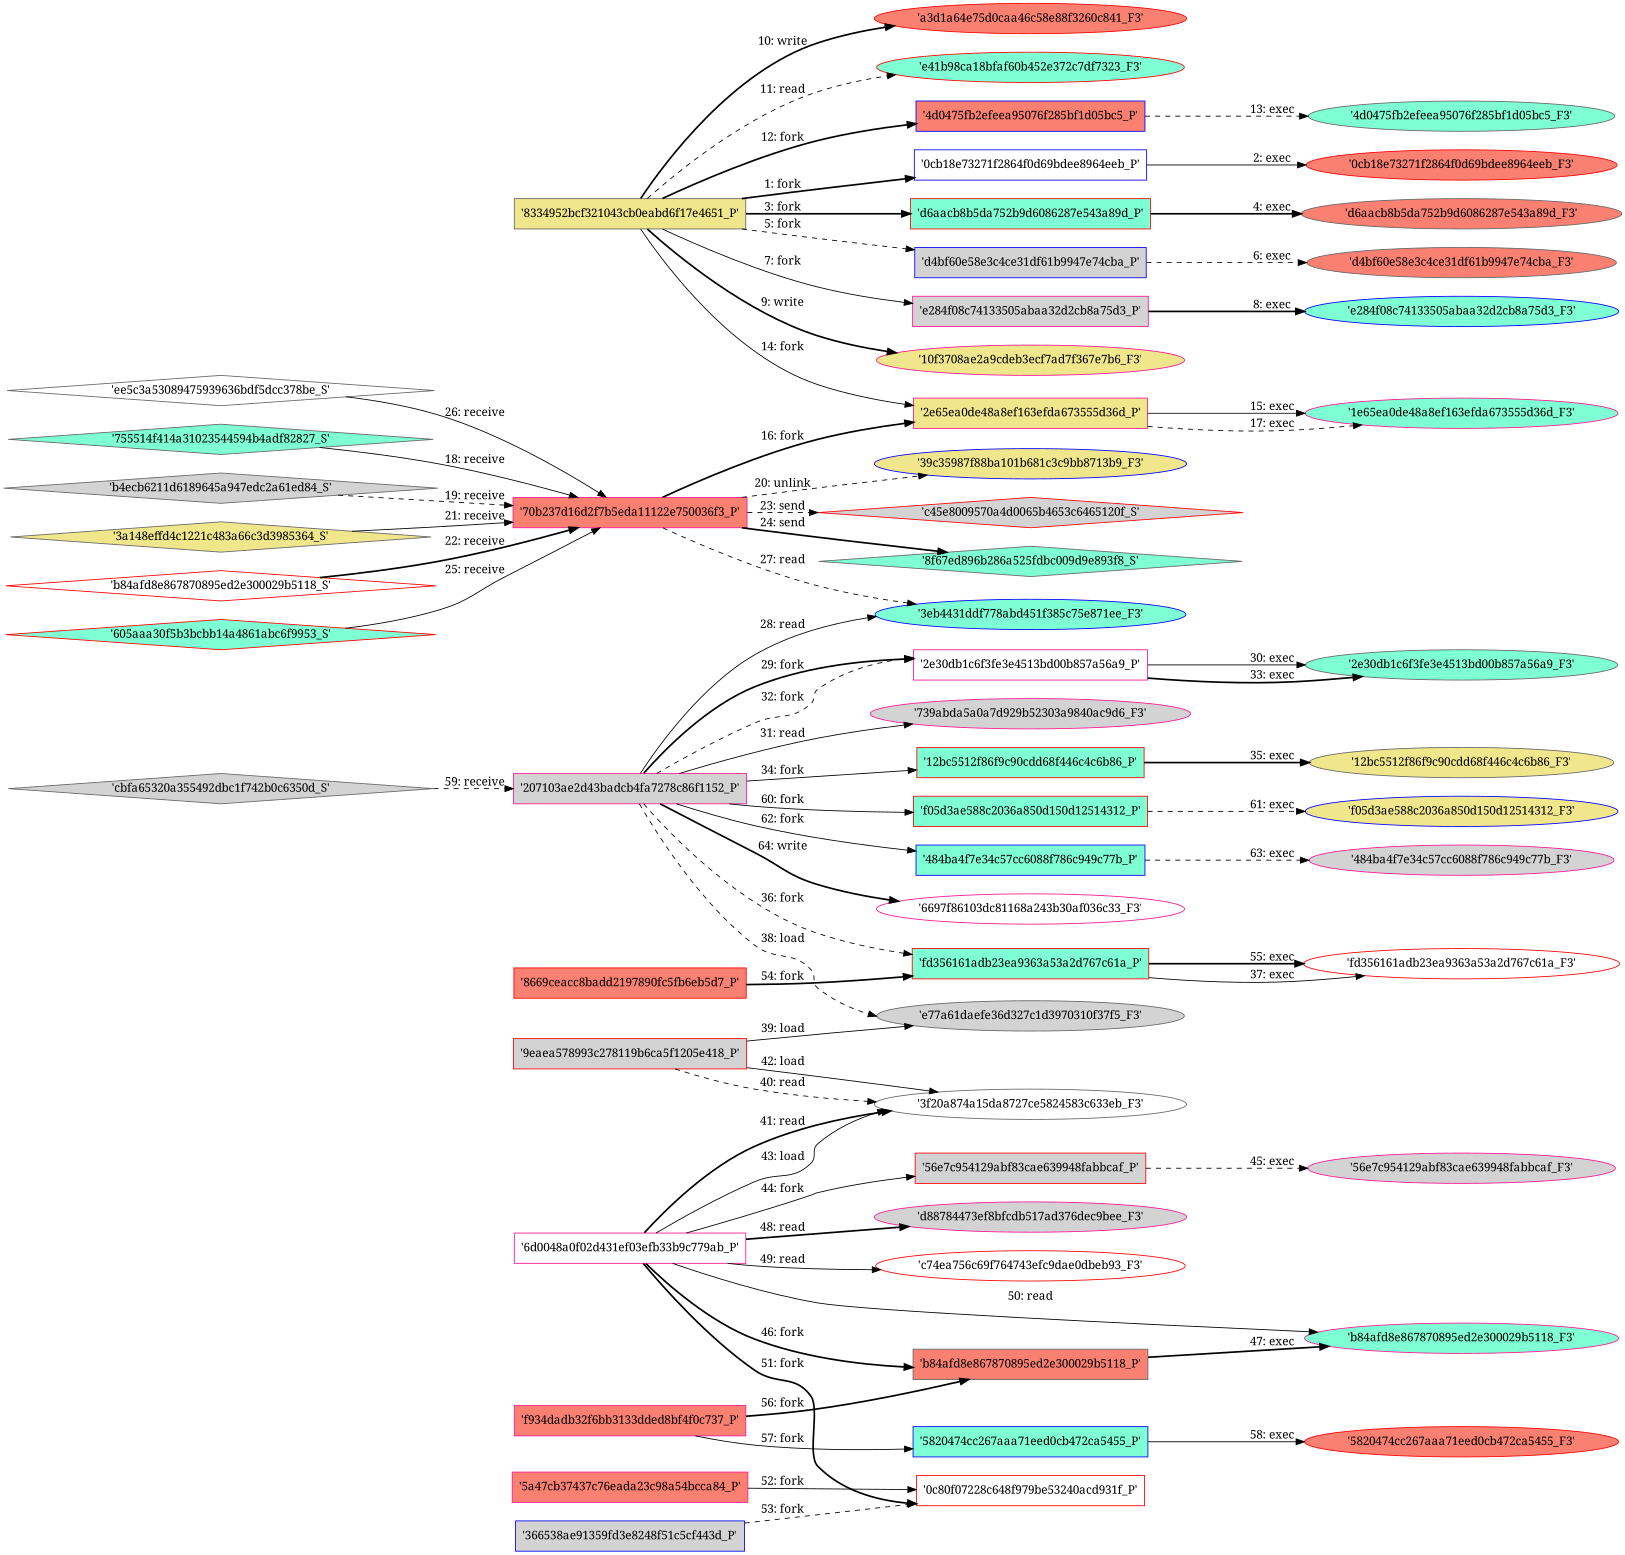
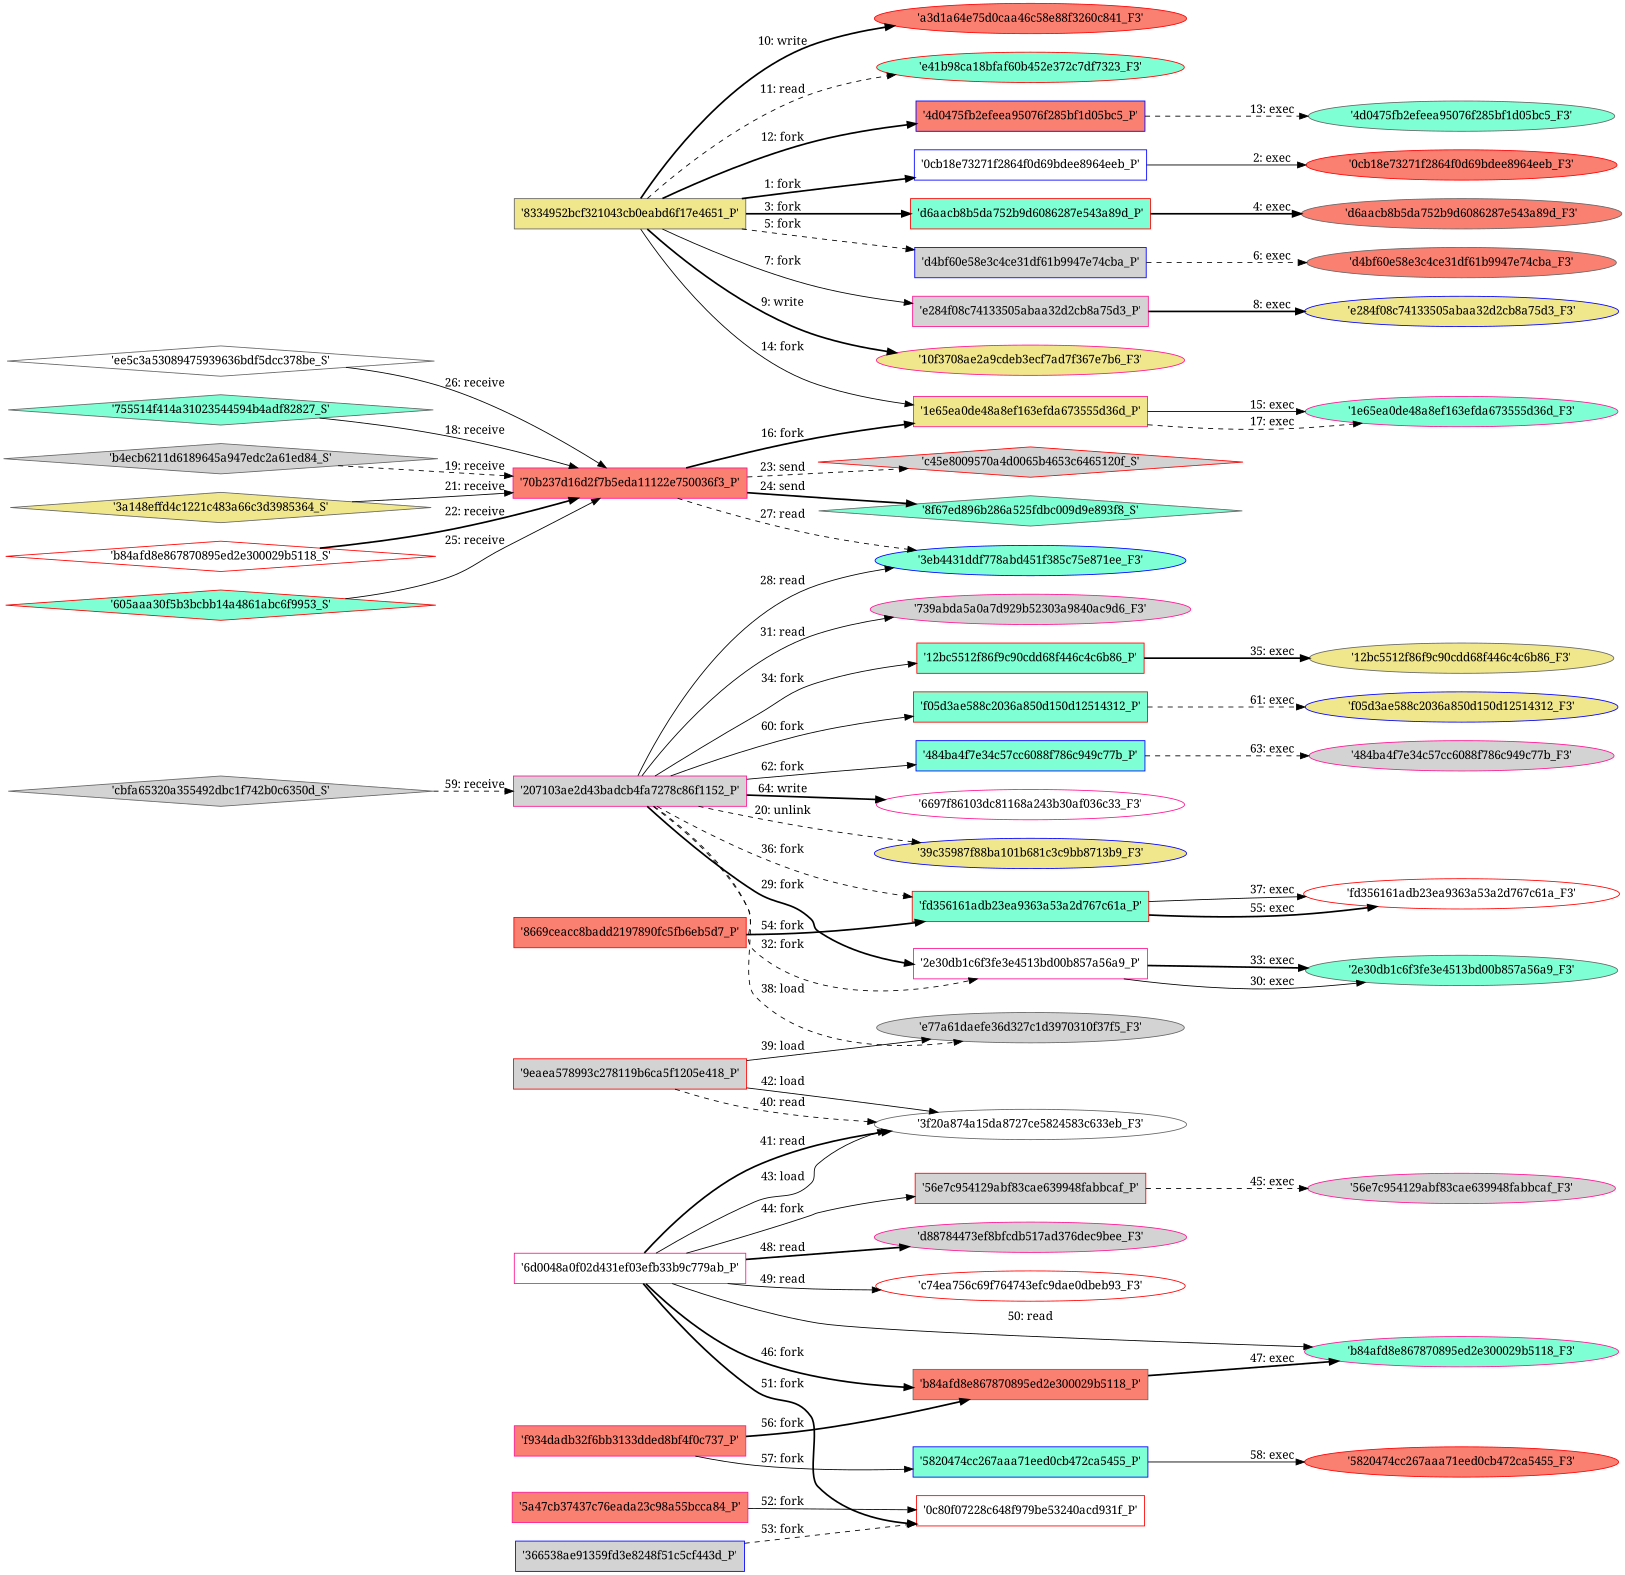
node "'e284f08c74133505abaa32d2cb8a75d3_F3'": fillcolor aquamarine -> khaki
node "'2e65ea0de48a8ef163efda673555d36d_P'": label "'2e65ea0de48a8ef163efda673555d36d_P'" -> "'1e65ea0de48a8ef163efda673555d36d_P'"
edge "'70b237d16d2f7b5eda11122e750036f3_P'" -> "'39c35987f88ba101b681c3c9bb8713b9_F3'": now "'207103ae2d43badcb4fa7278c86f1152_P'" -> "'39c35987f88ba101b681c3c9bb8713b9_F3'"
node "'5a47cb37437c76eada23c98a54bcca84_P'": label "'5a47cb37437c76eada23c98a54bcca84_P'" -> "'5a47cb37437c76eada23c98a55bcca84_P'"
